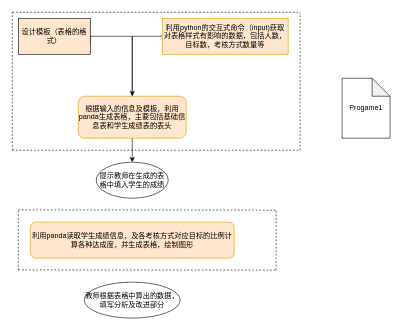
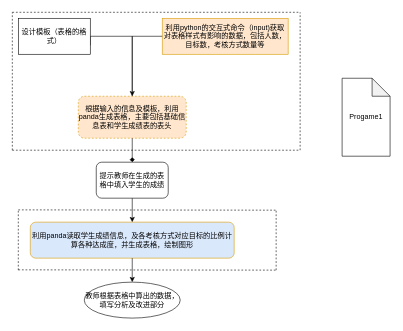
node "设计模板（表格的格式）": fillcolor #ffe6cc -> #ffffff
node "Progame1": size 48x60 -> 48x78
node "根据输入的信息及模板，利用panda生成表格，主要包括基础信息表和学生成绩表的表头": style solid -> dashed
edge "根据输入的信息及模板，利用panda生成表格，主要包括基础信息表和学生成绩表的表头" -> "提示教师在生成的表格中填入学生的成绩": arrowhead classic -> diamond
node "提示教师在生成的表格中填入学生的成绩": shape ellipse -> rounded rectangle
edge "提示教师在生成的表格中填入学生的成绩" -> "利用panda读取学生成绩信息，及各考核方式对应目标的比例计算各种达成度，并生成表格，绘制图形": added
node "利用panda读取学生成绩信息，及各考核方式对应目标的比例计算各种达成度，并生成表格，绘制图形": fillcolor #ffe6cc -> #dae8fc
edge "利用panda读取学生成绩信息，及各考核方式对应目标的比例计算各种达成度，并生成表格，绘制图形" -> "教师根据表格中算出的数据，填写分析及改进部分": added
